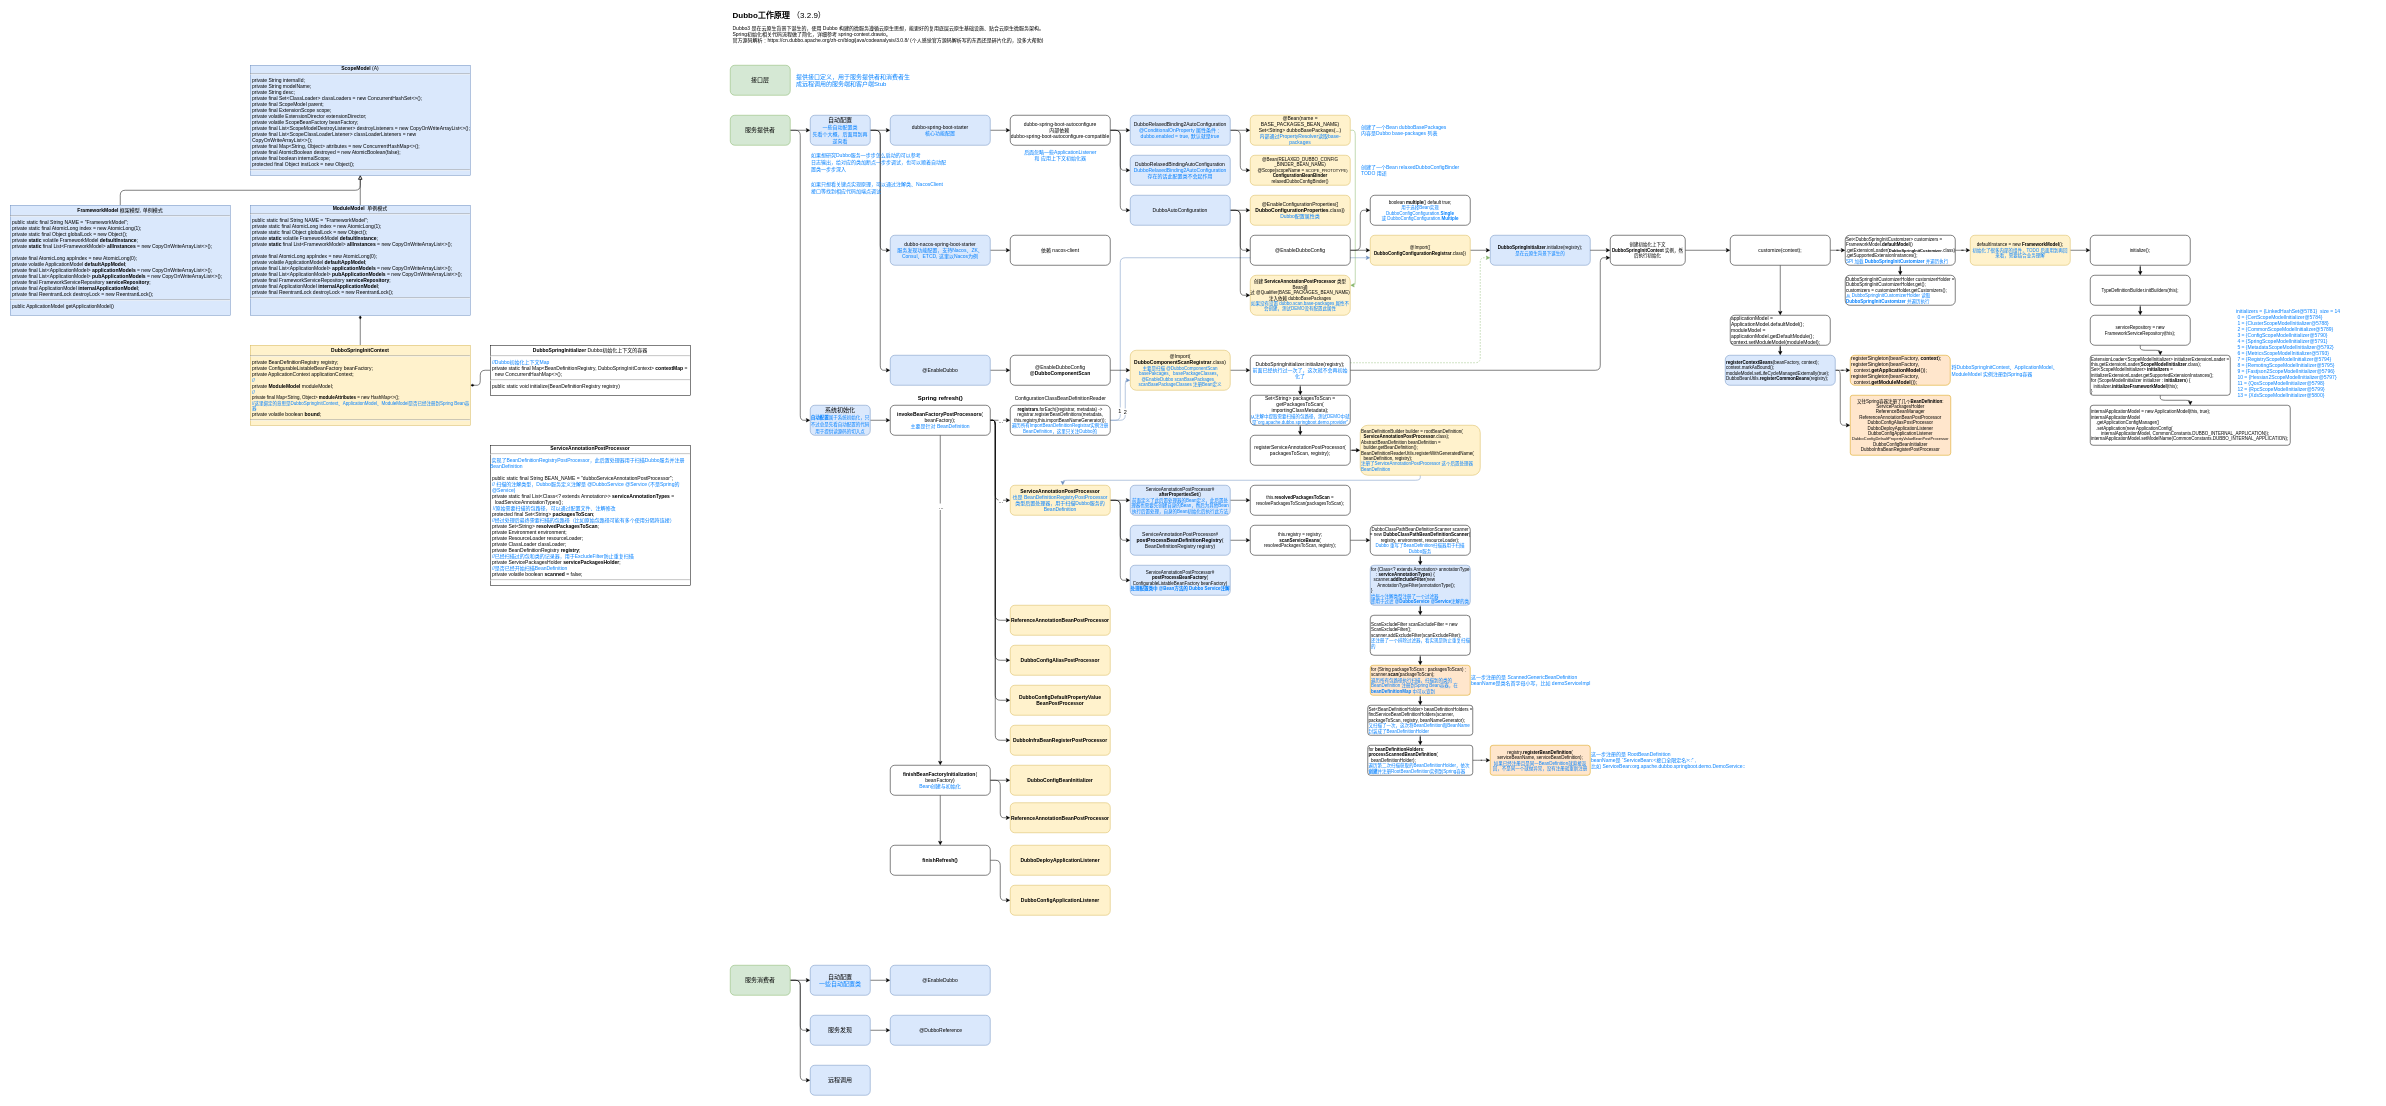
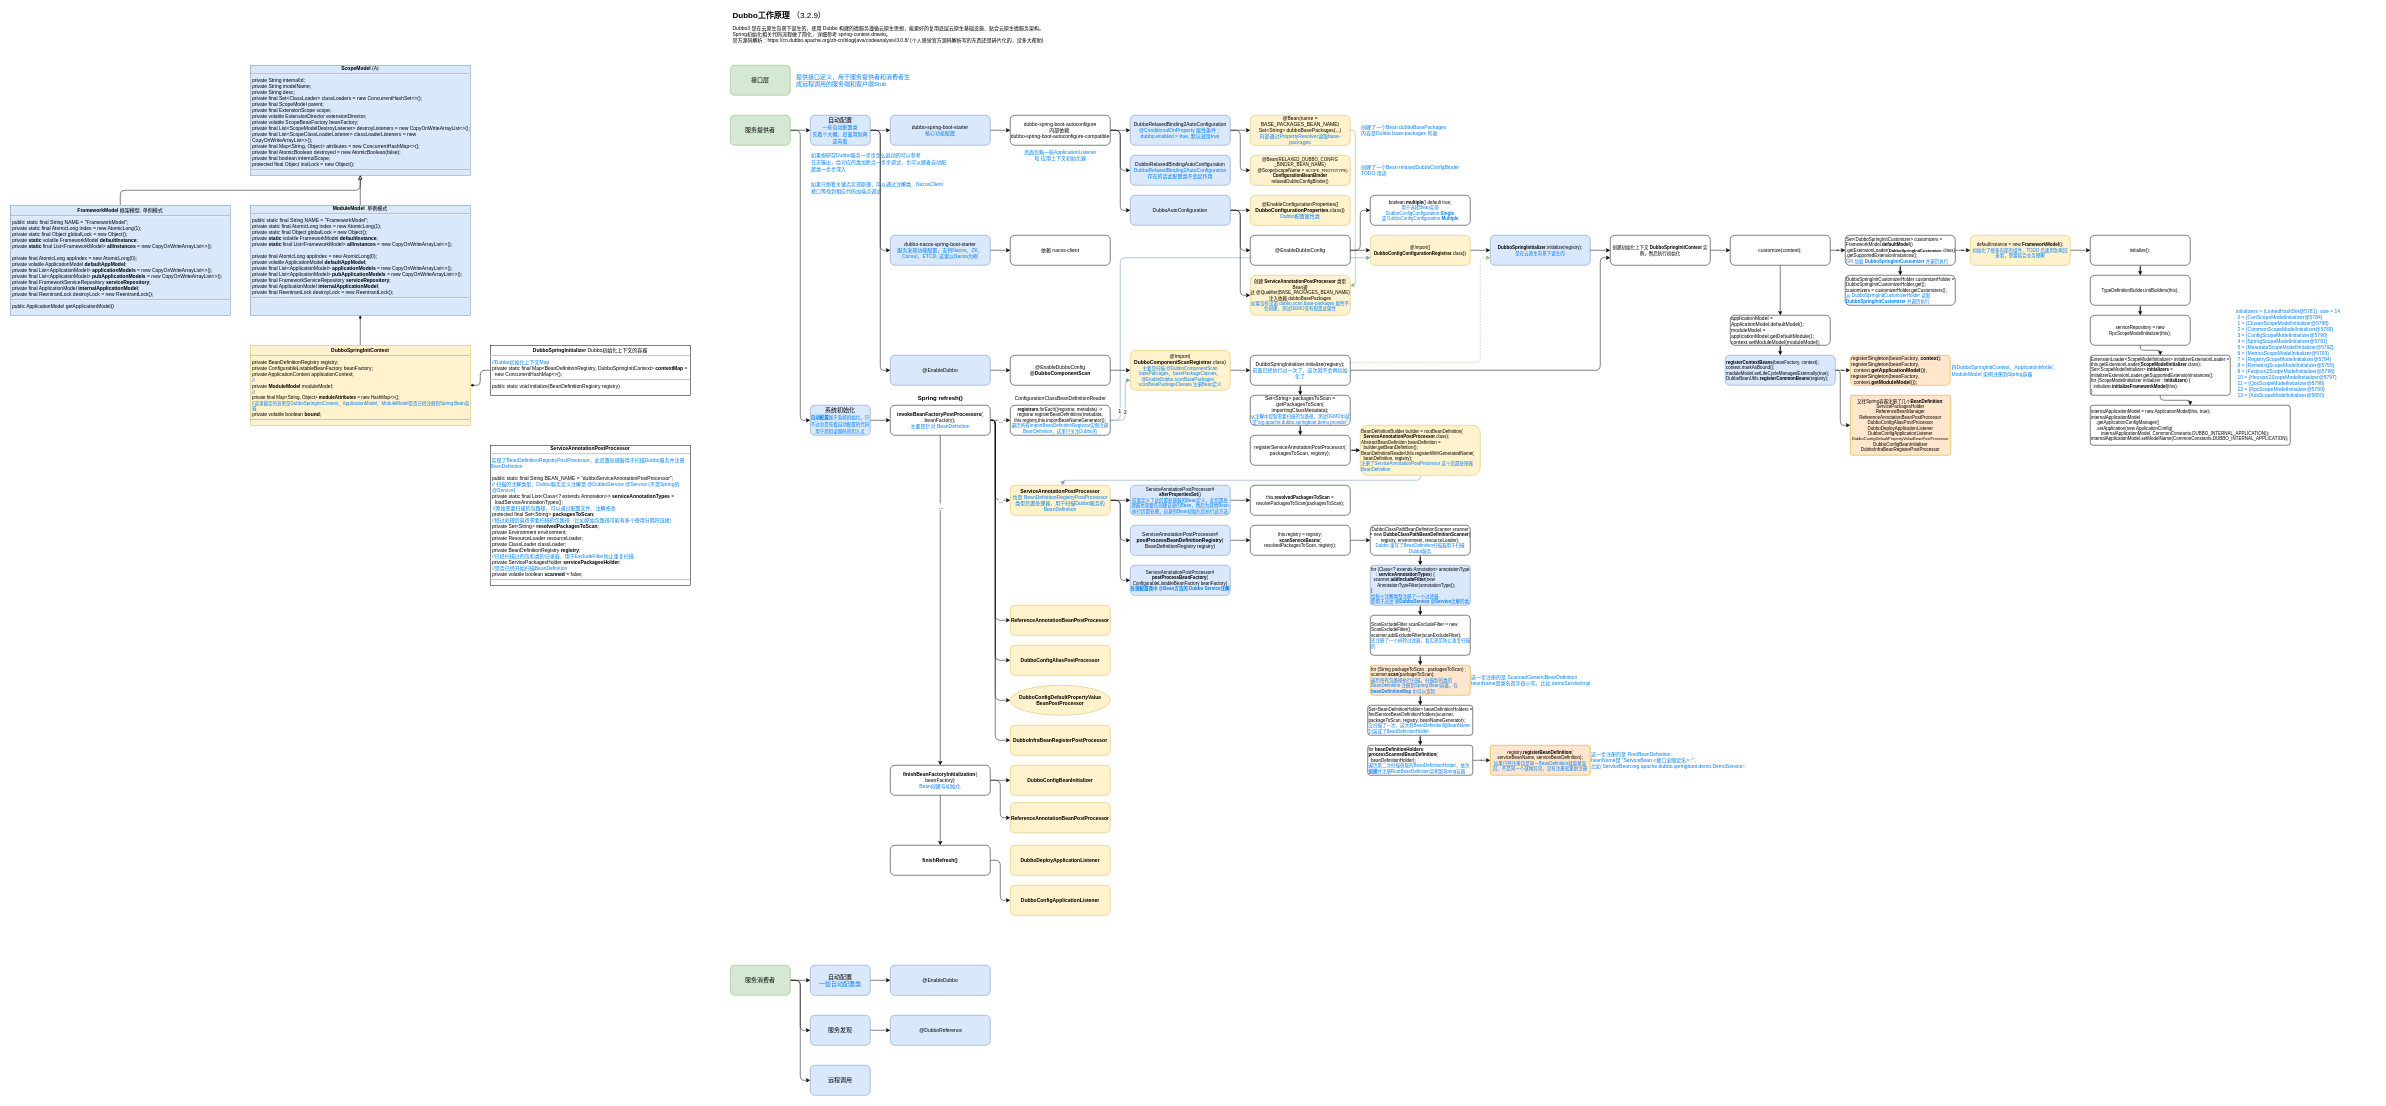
node "创建初始化上下文 DubboSpringInitContext 实例，然后执行初始化": size 75x30 -> 100x30
node "serviceRepository = new FrameworkServiceRepository(this);": label "serviceRepository = new FrameworkServiceRepository(this);" -> "serviceRepository = new RpcScopeModelInitializer(this);"
node "DubboConfigDefaultPropertyValue BeanPostProcessor": shape rounded rectangle -> ellipse
